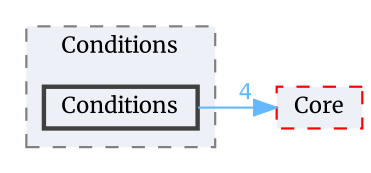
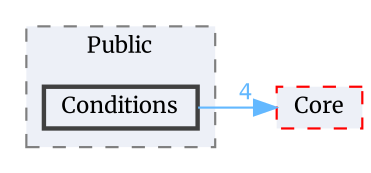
cluster "Conditions": label "Conditions" -> "Public"
